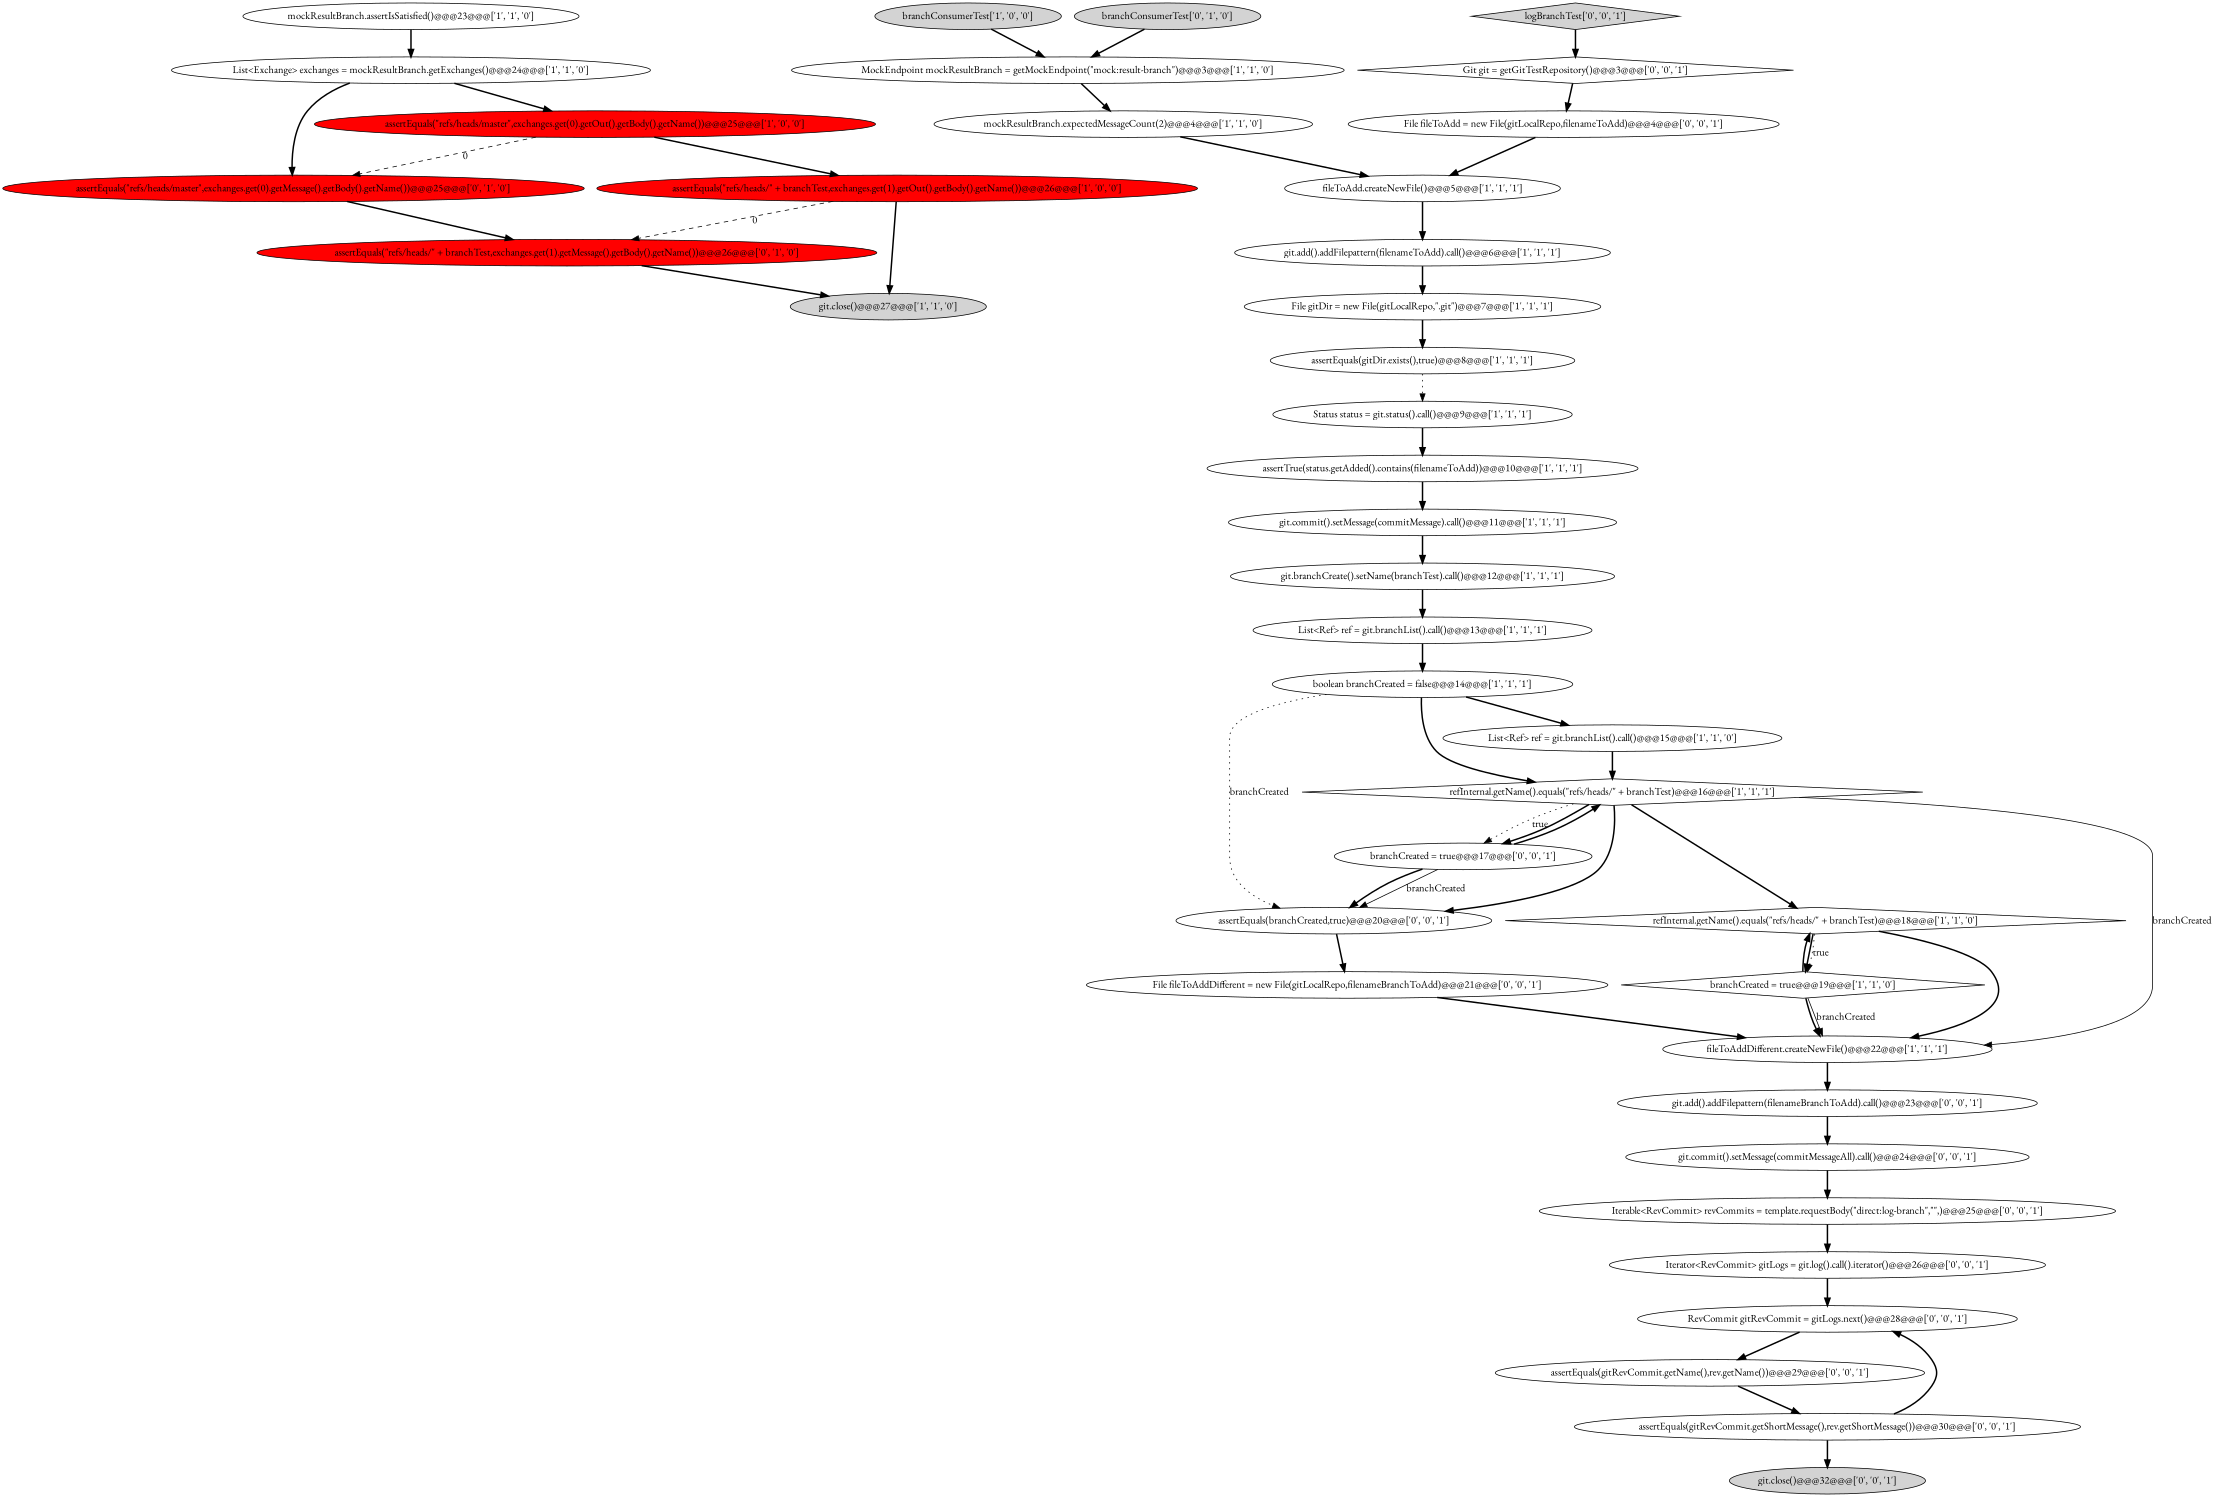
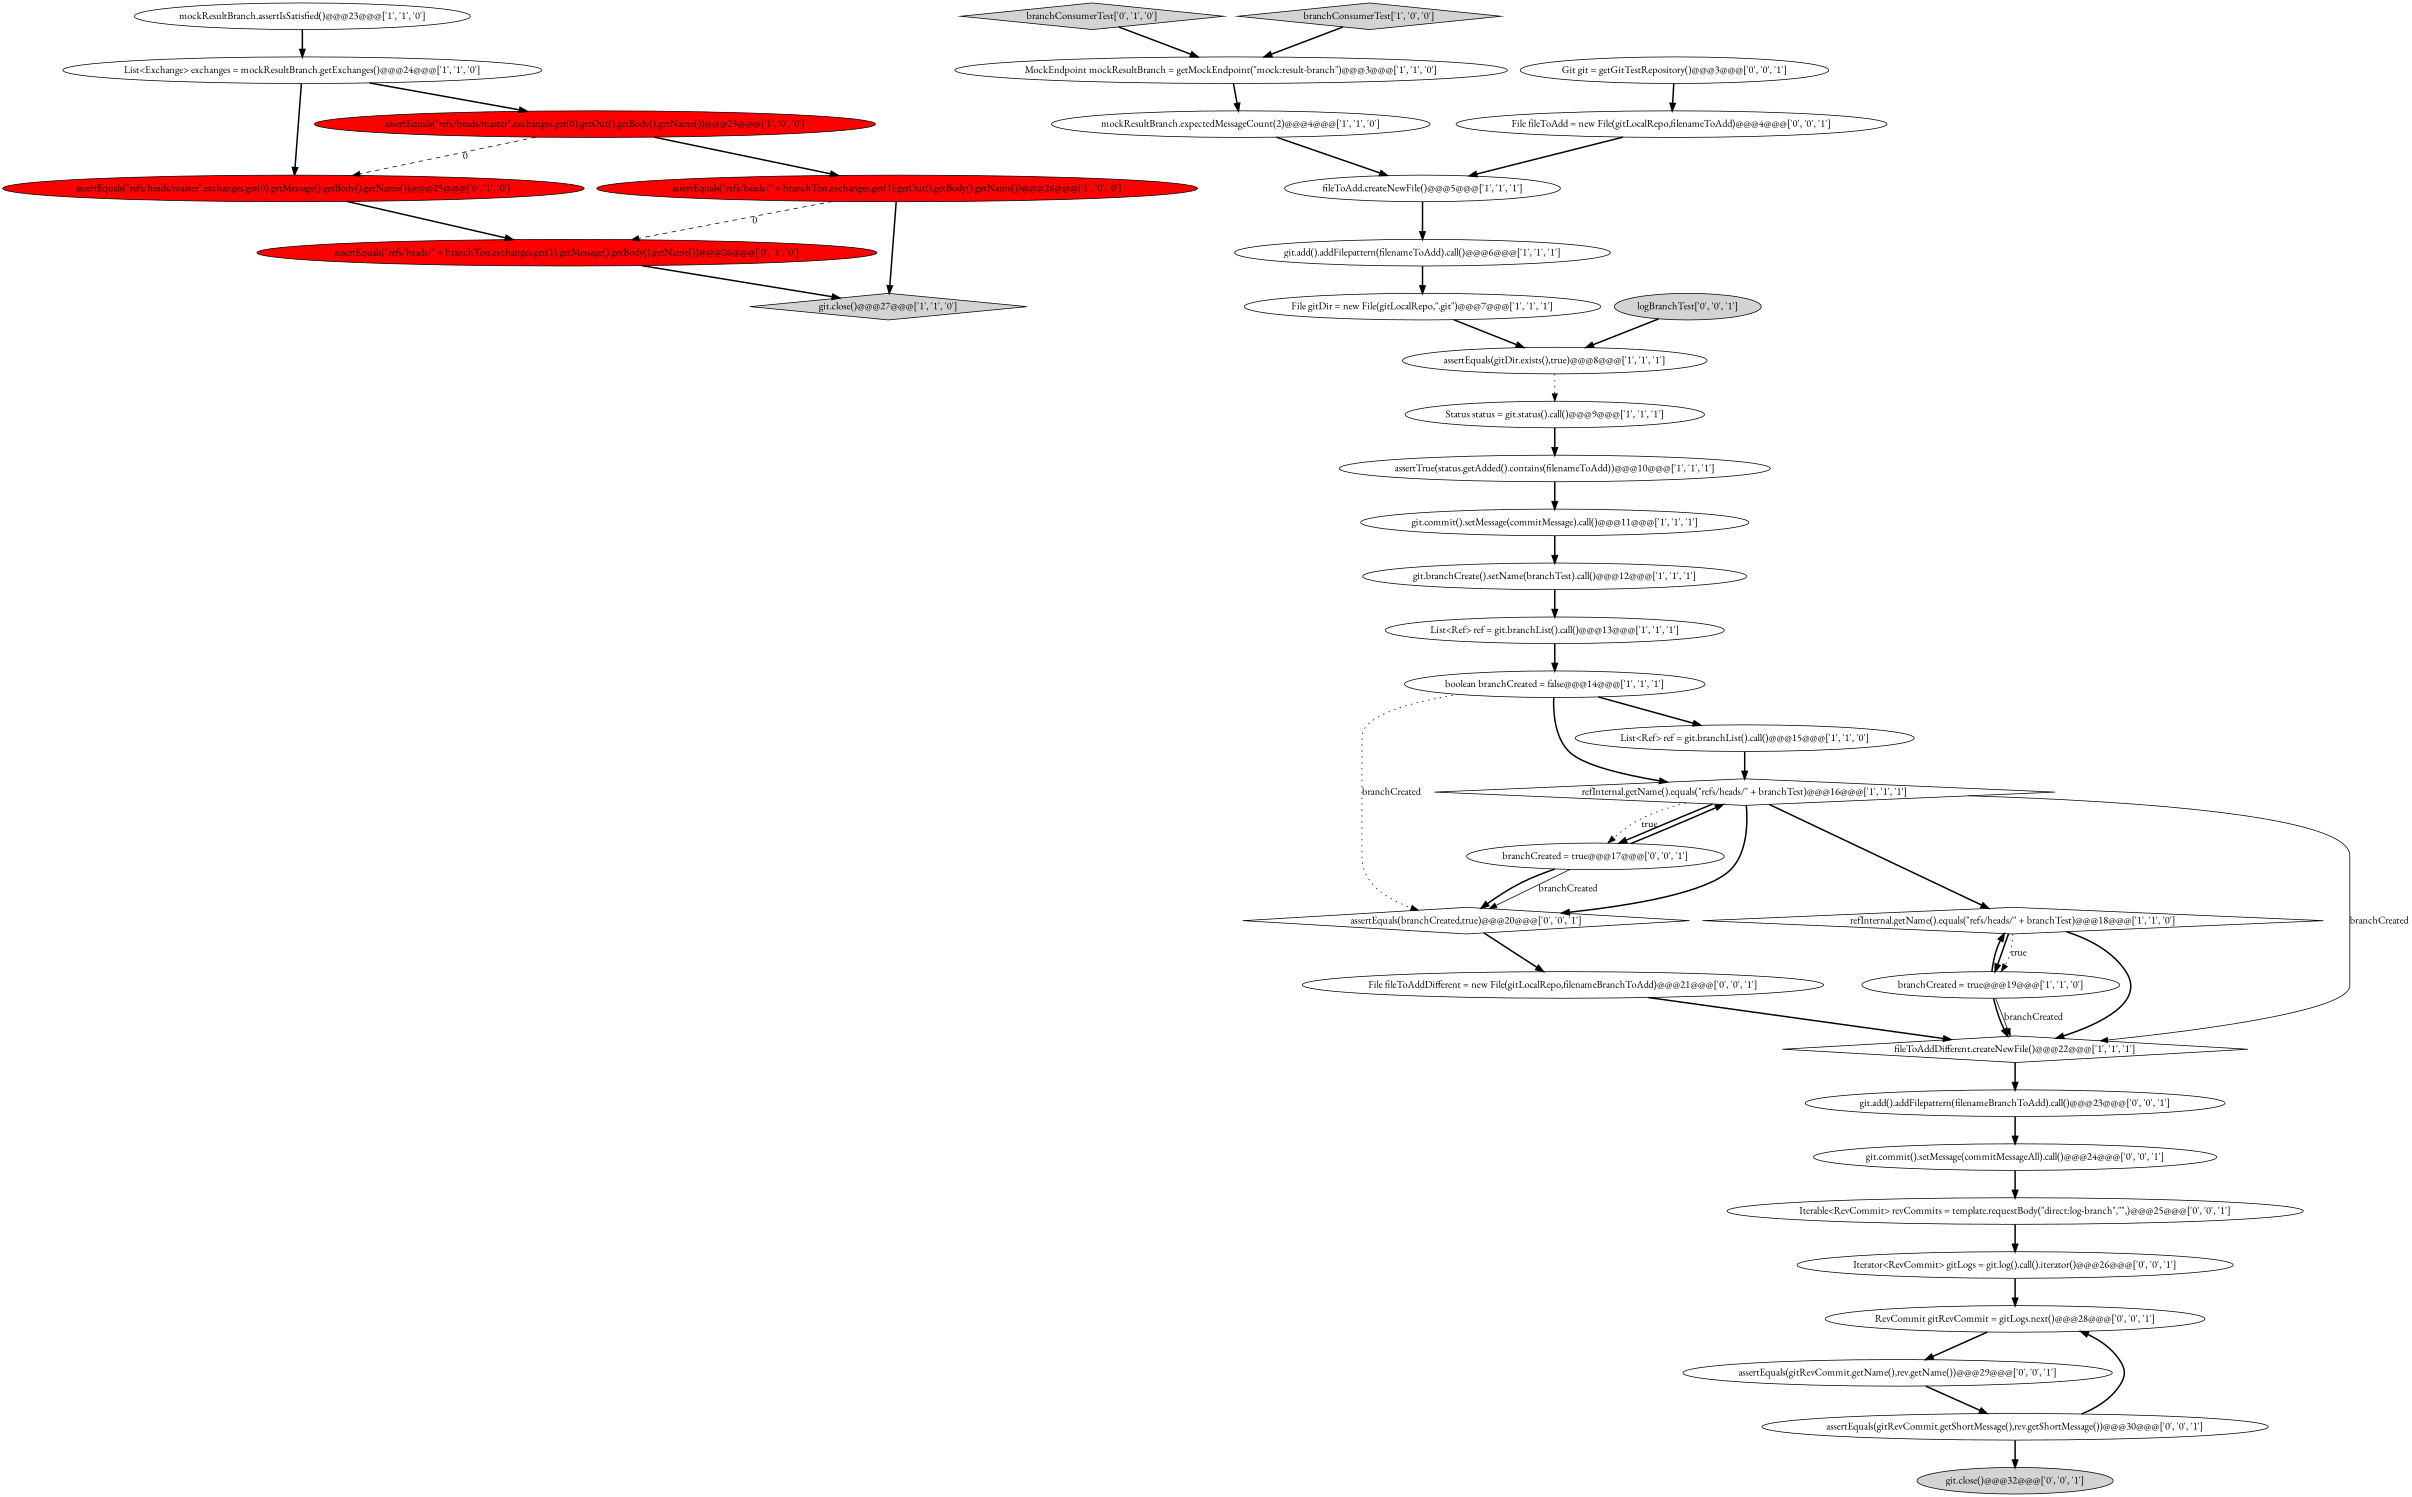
node "branchConsumerTest['1', '0', '0']": shape ellipse -> diamond
node "branchConsumerTest['0', '1', '0']": shape ellipse -> diamond
node "logBranchTest['0', '0', '1']": shape diamond -> ellipse
edge "logBranchTest['0', '0', '1']" -> "Git git = getGitTestRepository()@@@3@@@['0', '0', '1']": now "logBranchTest['0', '0', '1']" -> "assertEquals(gitDir.exists(),true)@@@8@@@['1', '1', '1']"
node "Git git = getGitTestRepository()@@@3@@@['0', '0', '1']": shape diamond -> ellipse
node "git.close()@@@27@@@['1', '1', '0']": shape ellipse -> diamond
node "assertEquals(branchCreated,true)@@@20@@@['0', '0', '1']": shape ellipse -> diamond
node "branchCreated = true@@@19@@@['1', '1', '0']": shape diamond -> ellipse
node "fileToAddDifferent.createNewFile()@@@22@@@['1', '1', '1']": shape ellipse -> diamond
